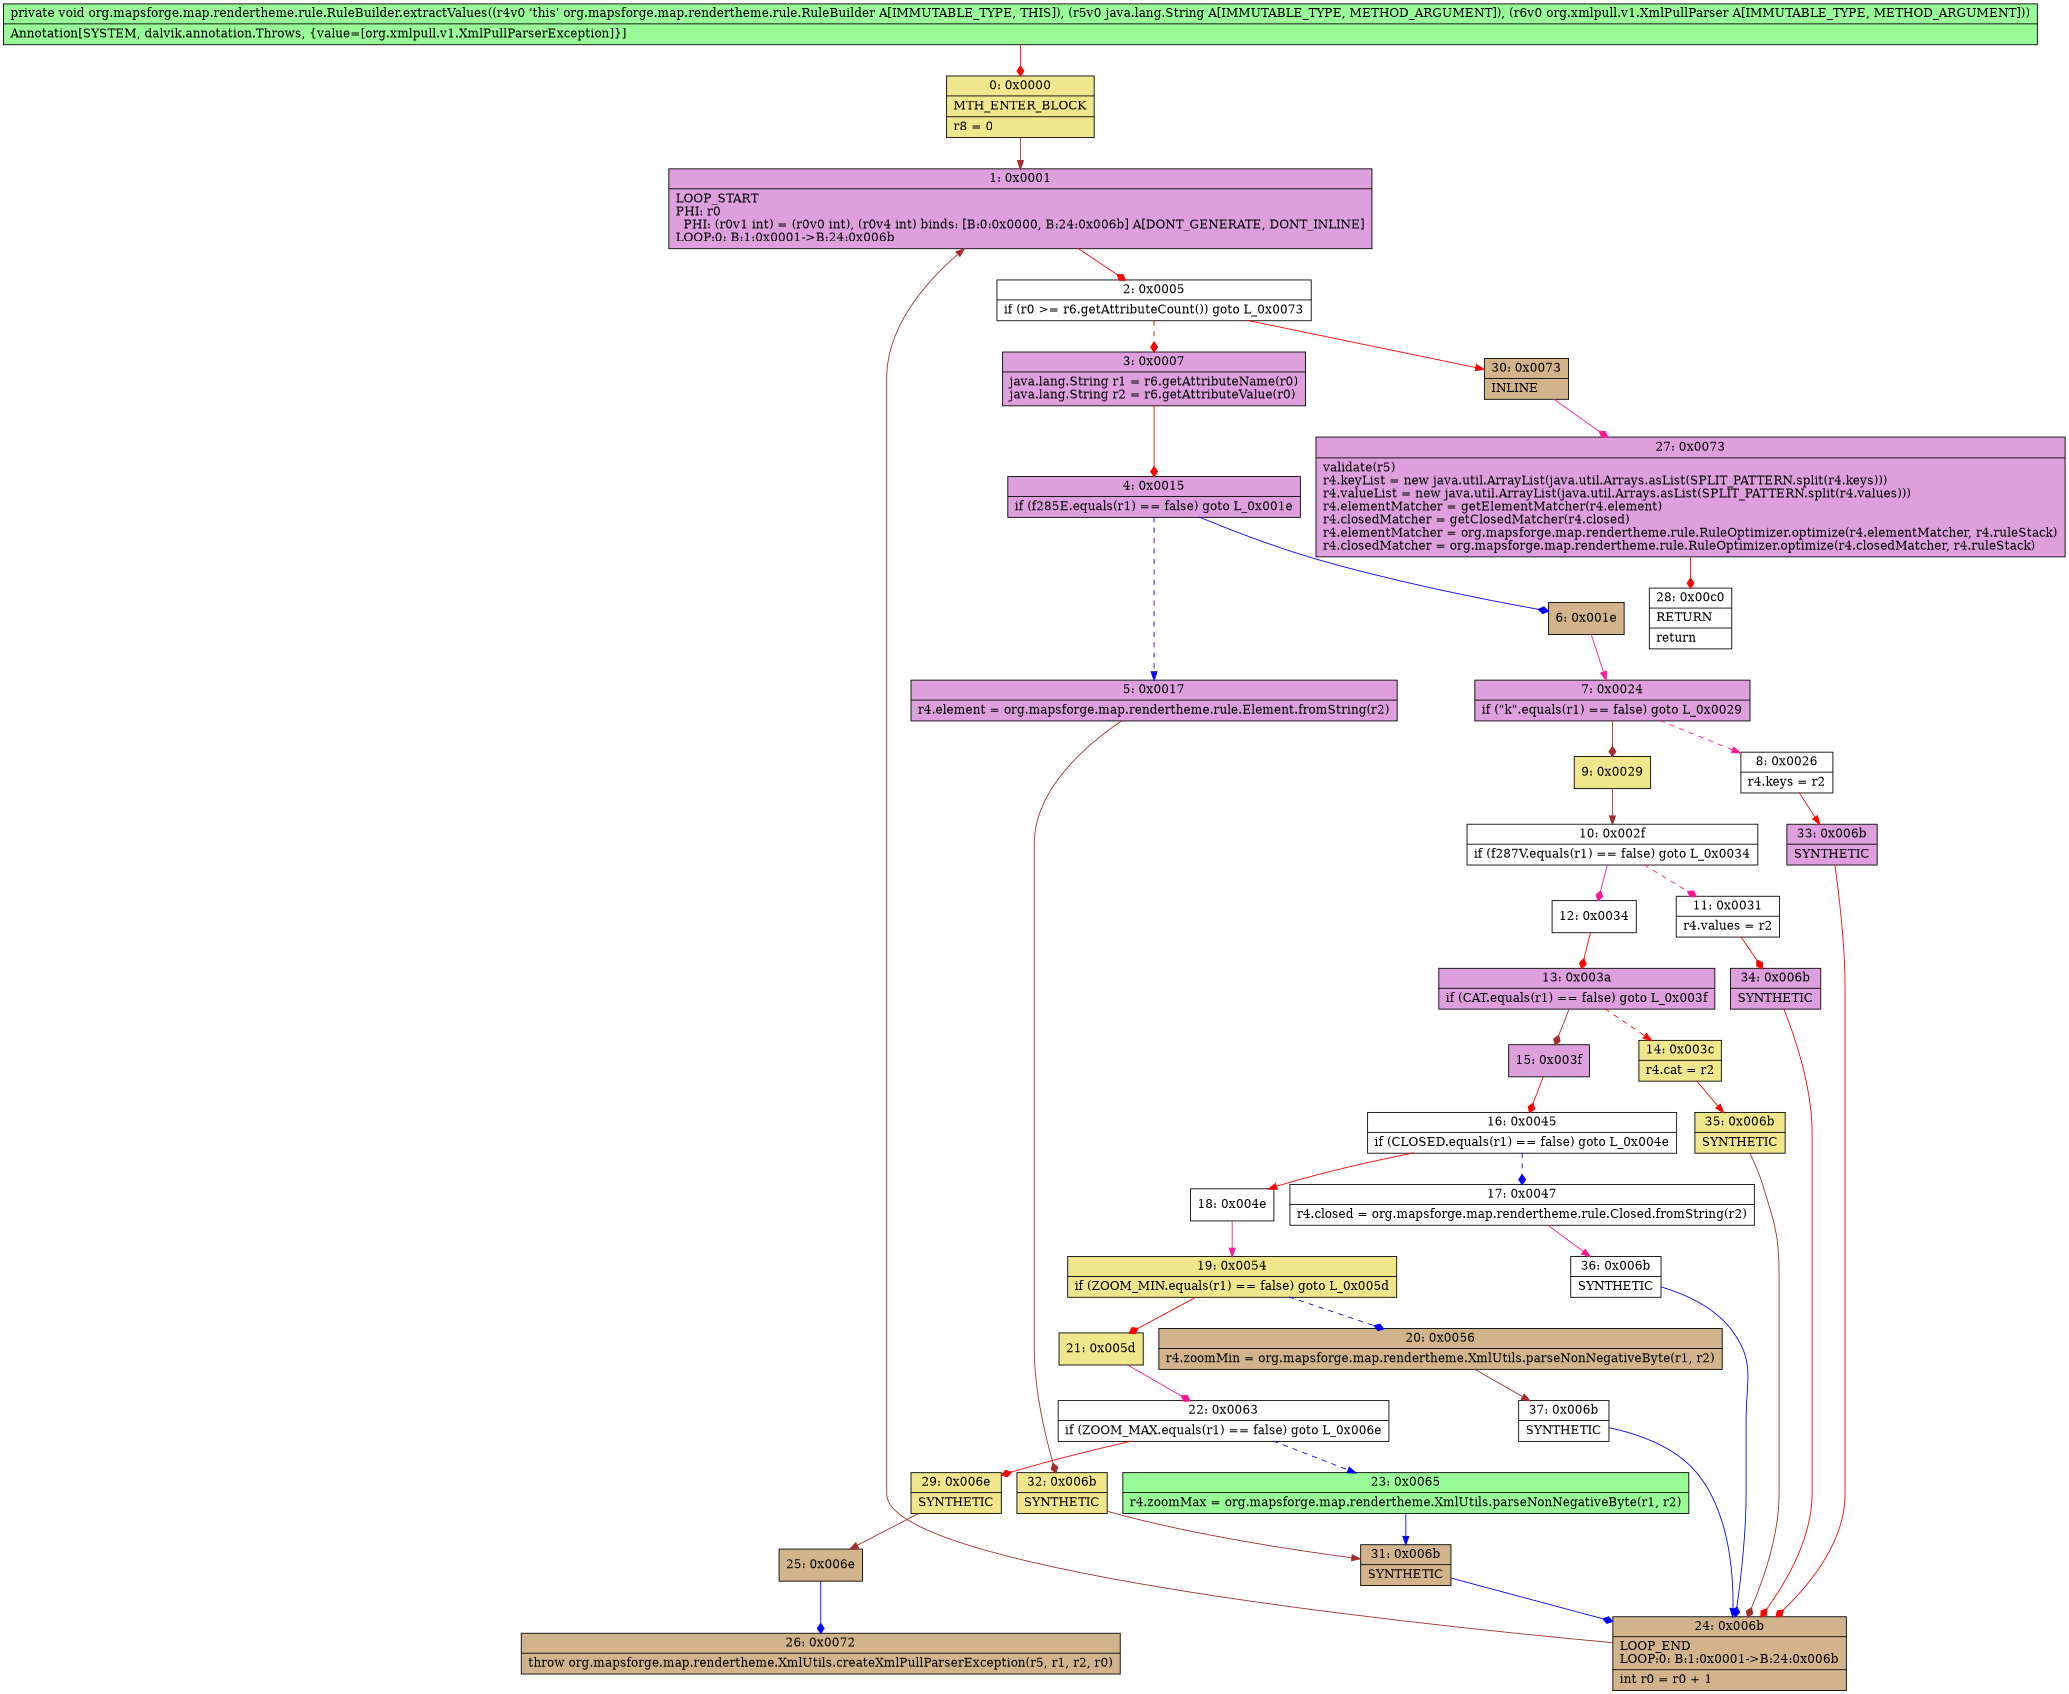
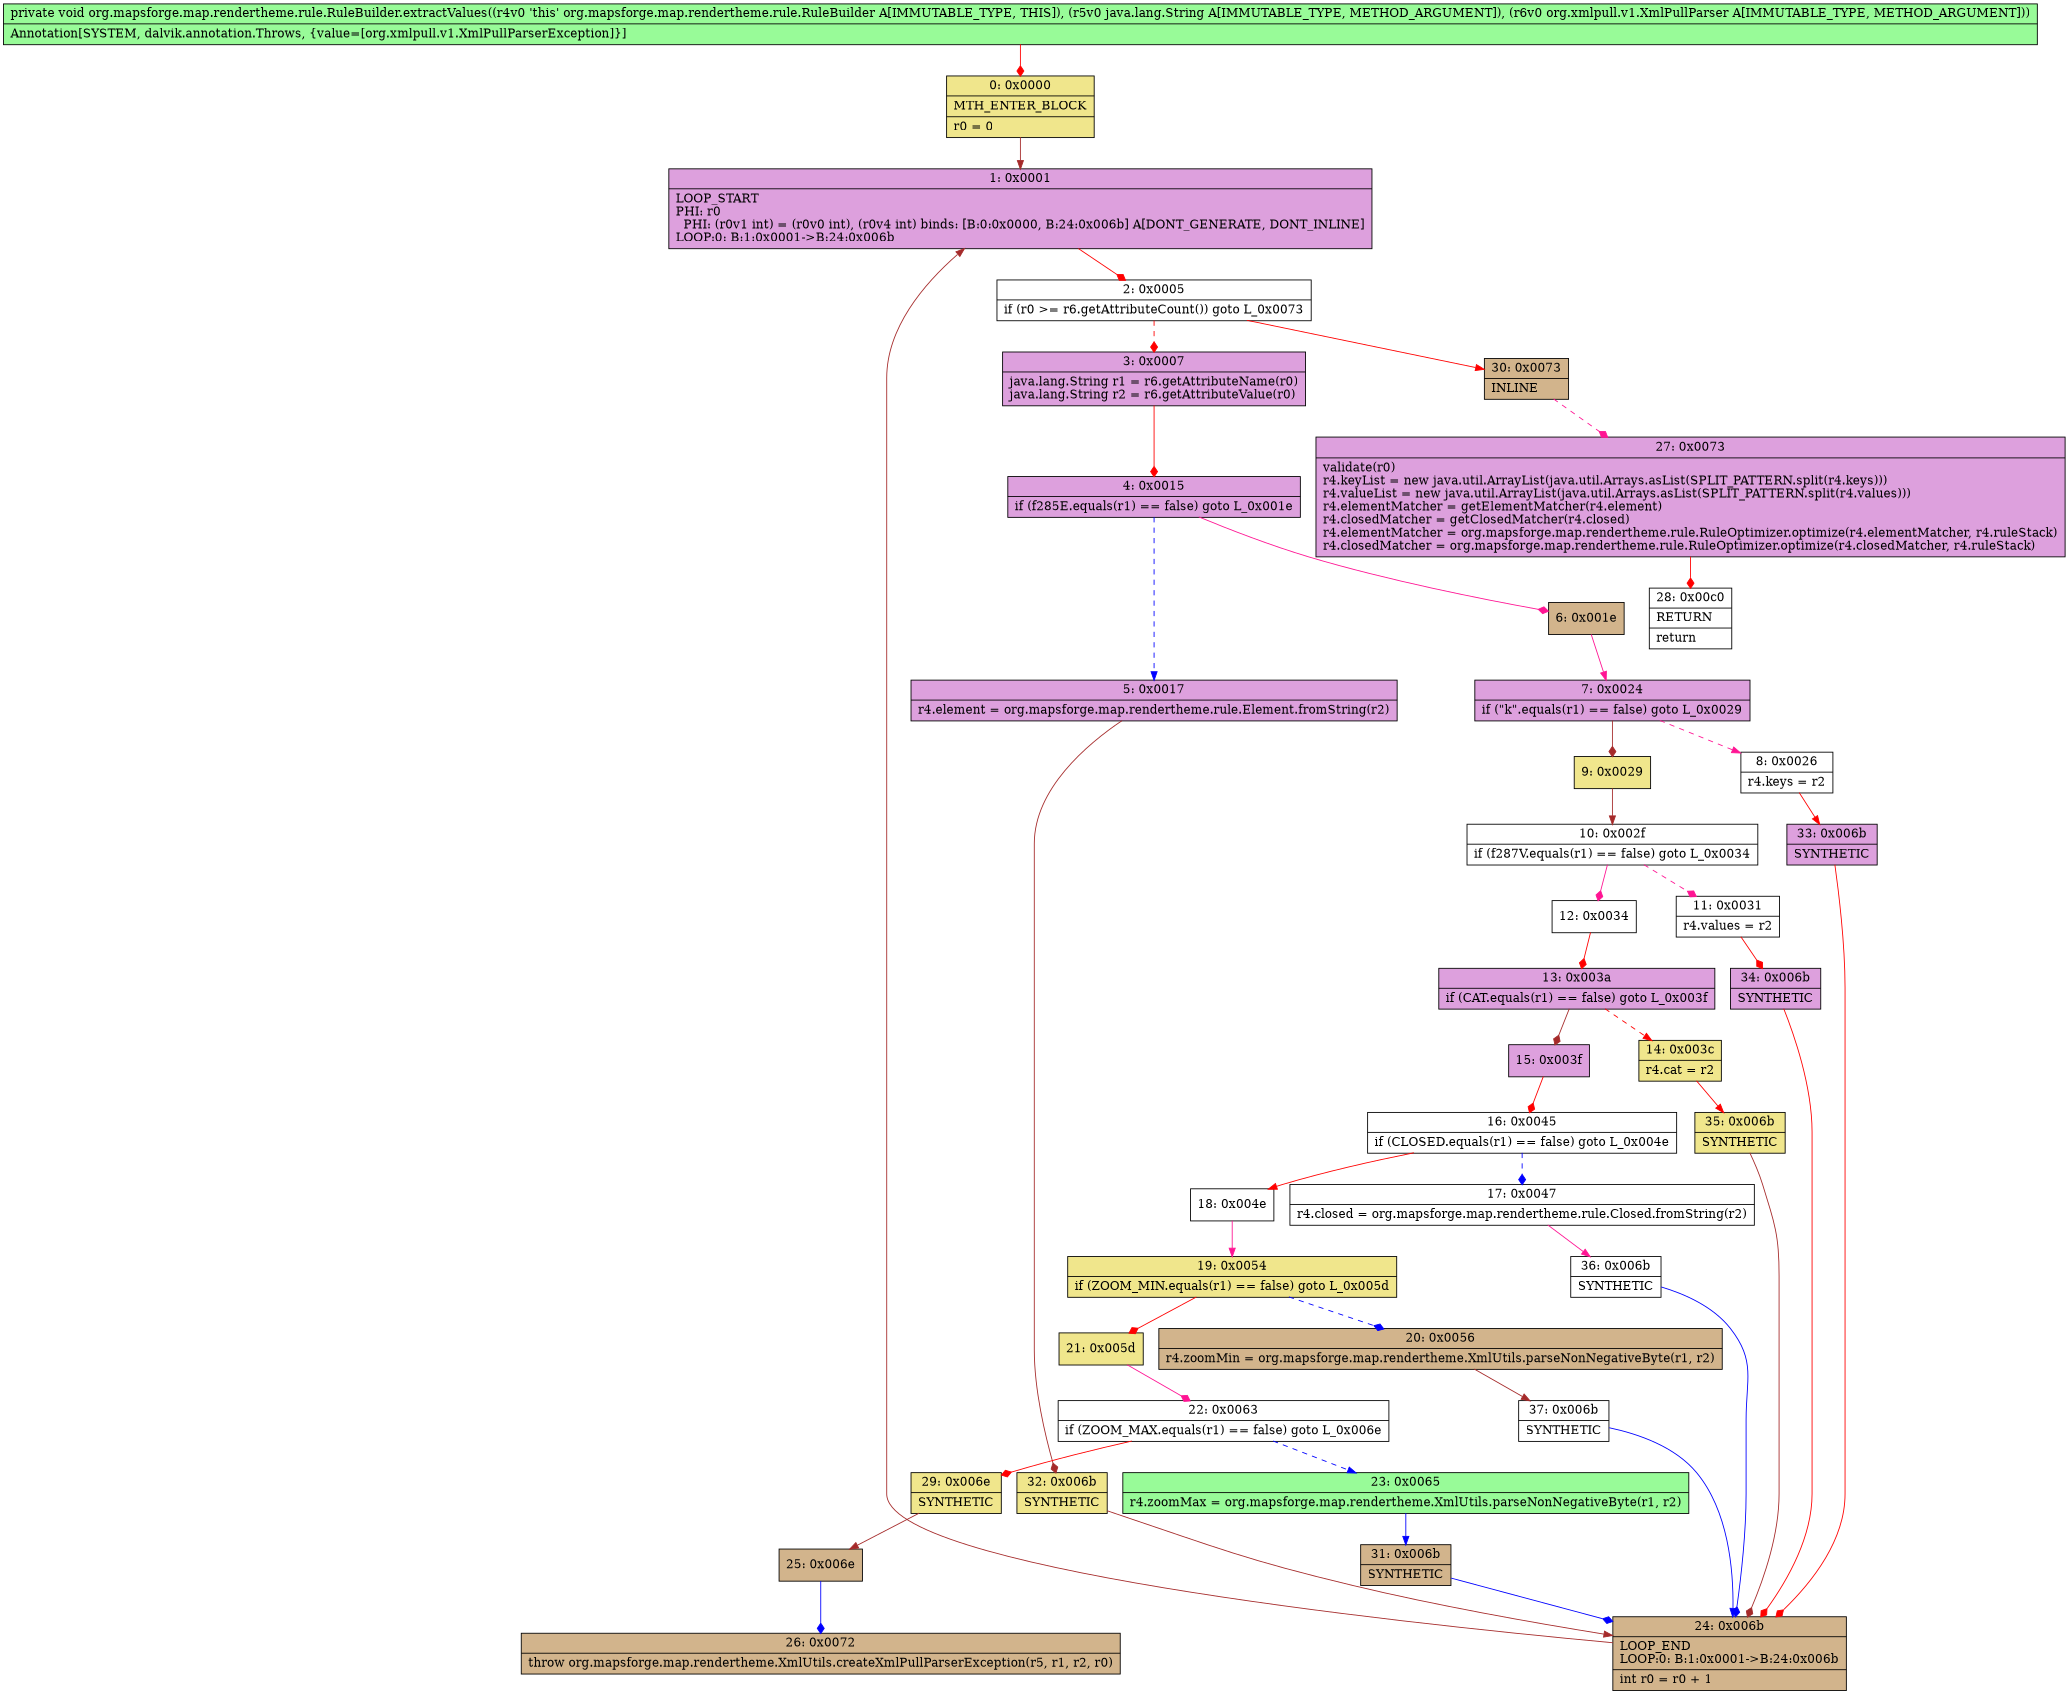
node "0: 0x0000": text "r8 = 0" -> "r0 = 0"
edge "30: 0x0073" -> "27: 0x0073": style solid -> dashed
node "27: 0x0073": text "validate(r5)" -> "validate(r0)"
edge "4: 0x0015" -> "6: 0x001e": color blue -> deeppink
edge "32: 0x006b" -> "31: 0x006b": now "32: 0x006b" -> "24: 0x006b"
